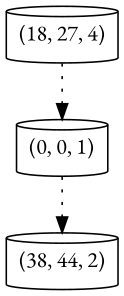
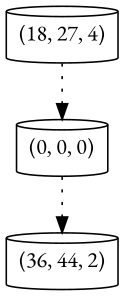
node "(0, 0, 1)": label "(0, 0, 1)" -> "(0, 0, 0)"
node "(38, 44, 2)": label "(38, 44, 2)" -> "(36, 44, 2)"
